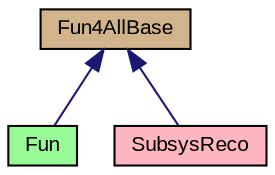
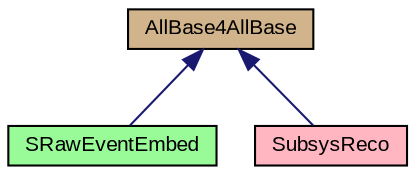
node "Fun4AllBase": label "Fun4AllBase" -> "AllBase4AllBase"
node "Fun": label "Fun" -> "SRawEventEmbed"
